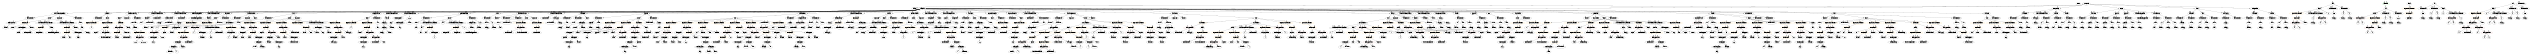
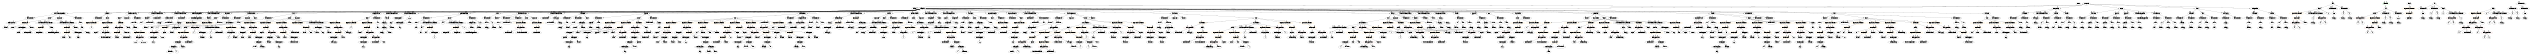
node "mul": removed
